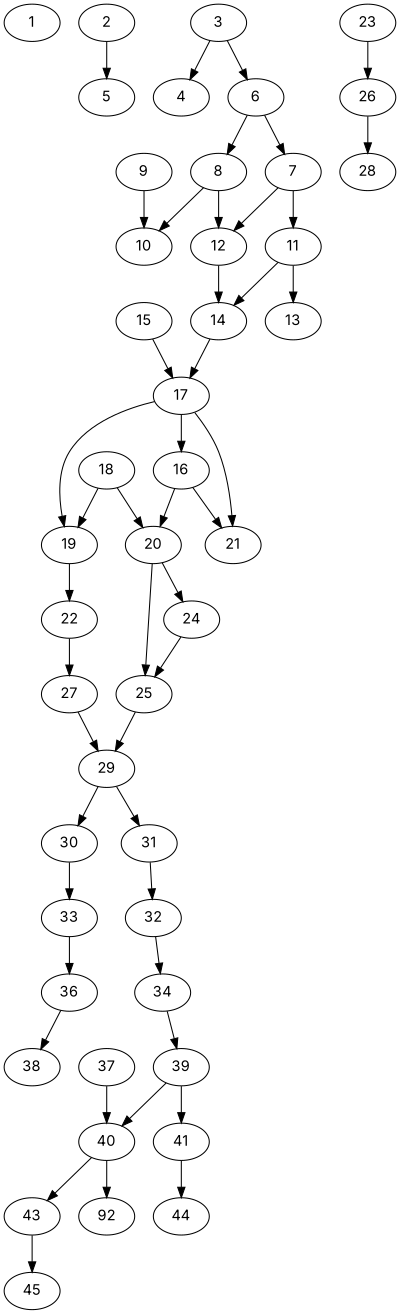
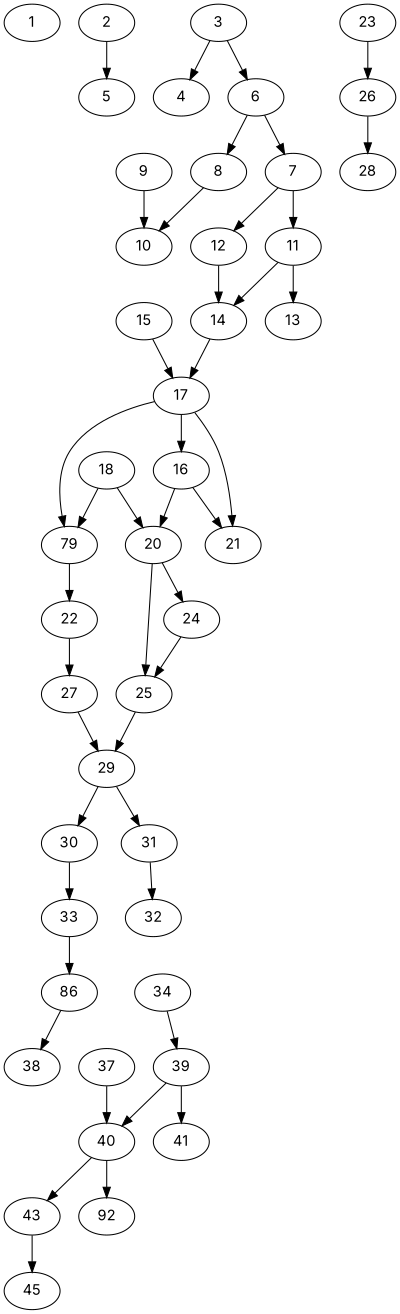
edge "8" -> "12": removed
node "19": label "19" -> "79"
edge "32" -> "34": removed
node "36": label "36" -> "86"
node "44": removed
